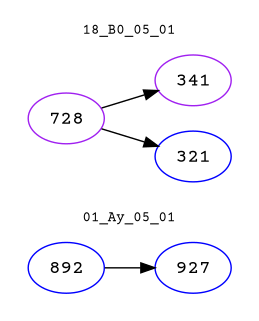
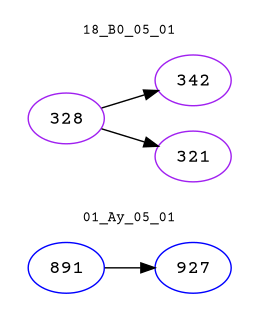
node "341": label "341" -> "342"
node "728": label "728" -> "328"
node "321": color blue -> purple
node "892": label "892" -> "891"
